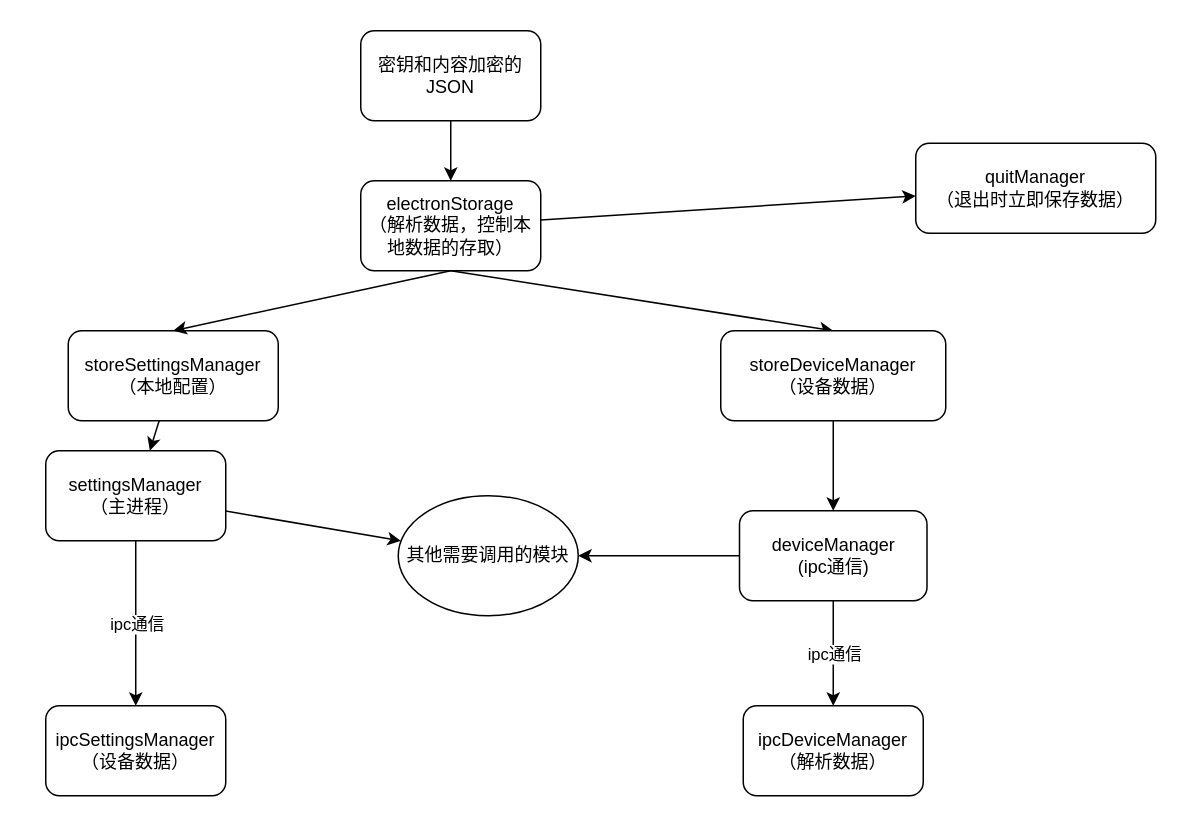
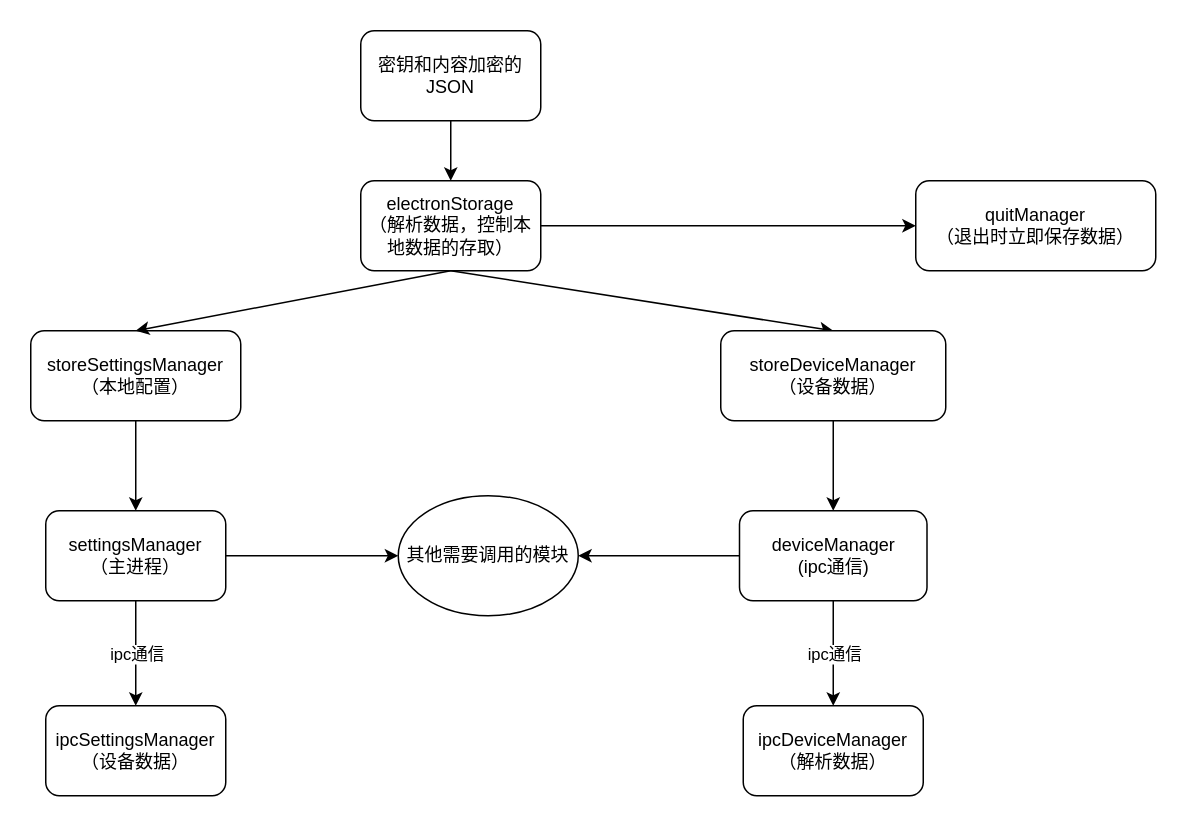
node "quitManager （退出时立即保存数据）": moved (1036, 188) -> (1036, 226)
node "storeSettingsManager （本地配置）": moved (173, 376) -> (136, 376)
node "settingsManager （主进程）": moved (136, 496) -> (136, 556)
